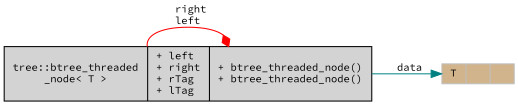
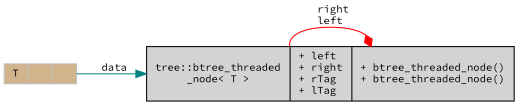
edge "tree::btree_threaded" -> "T": reversed
